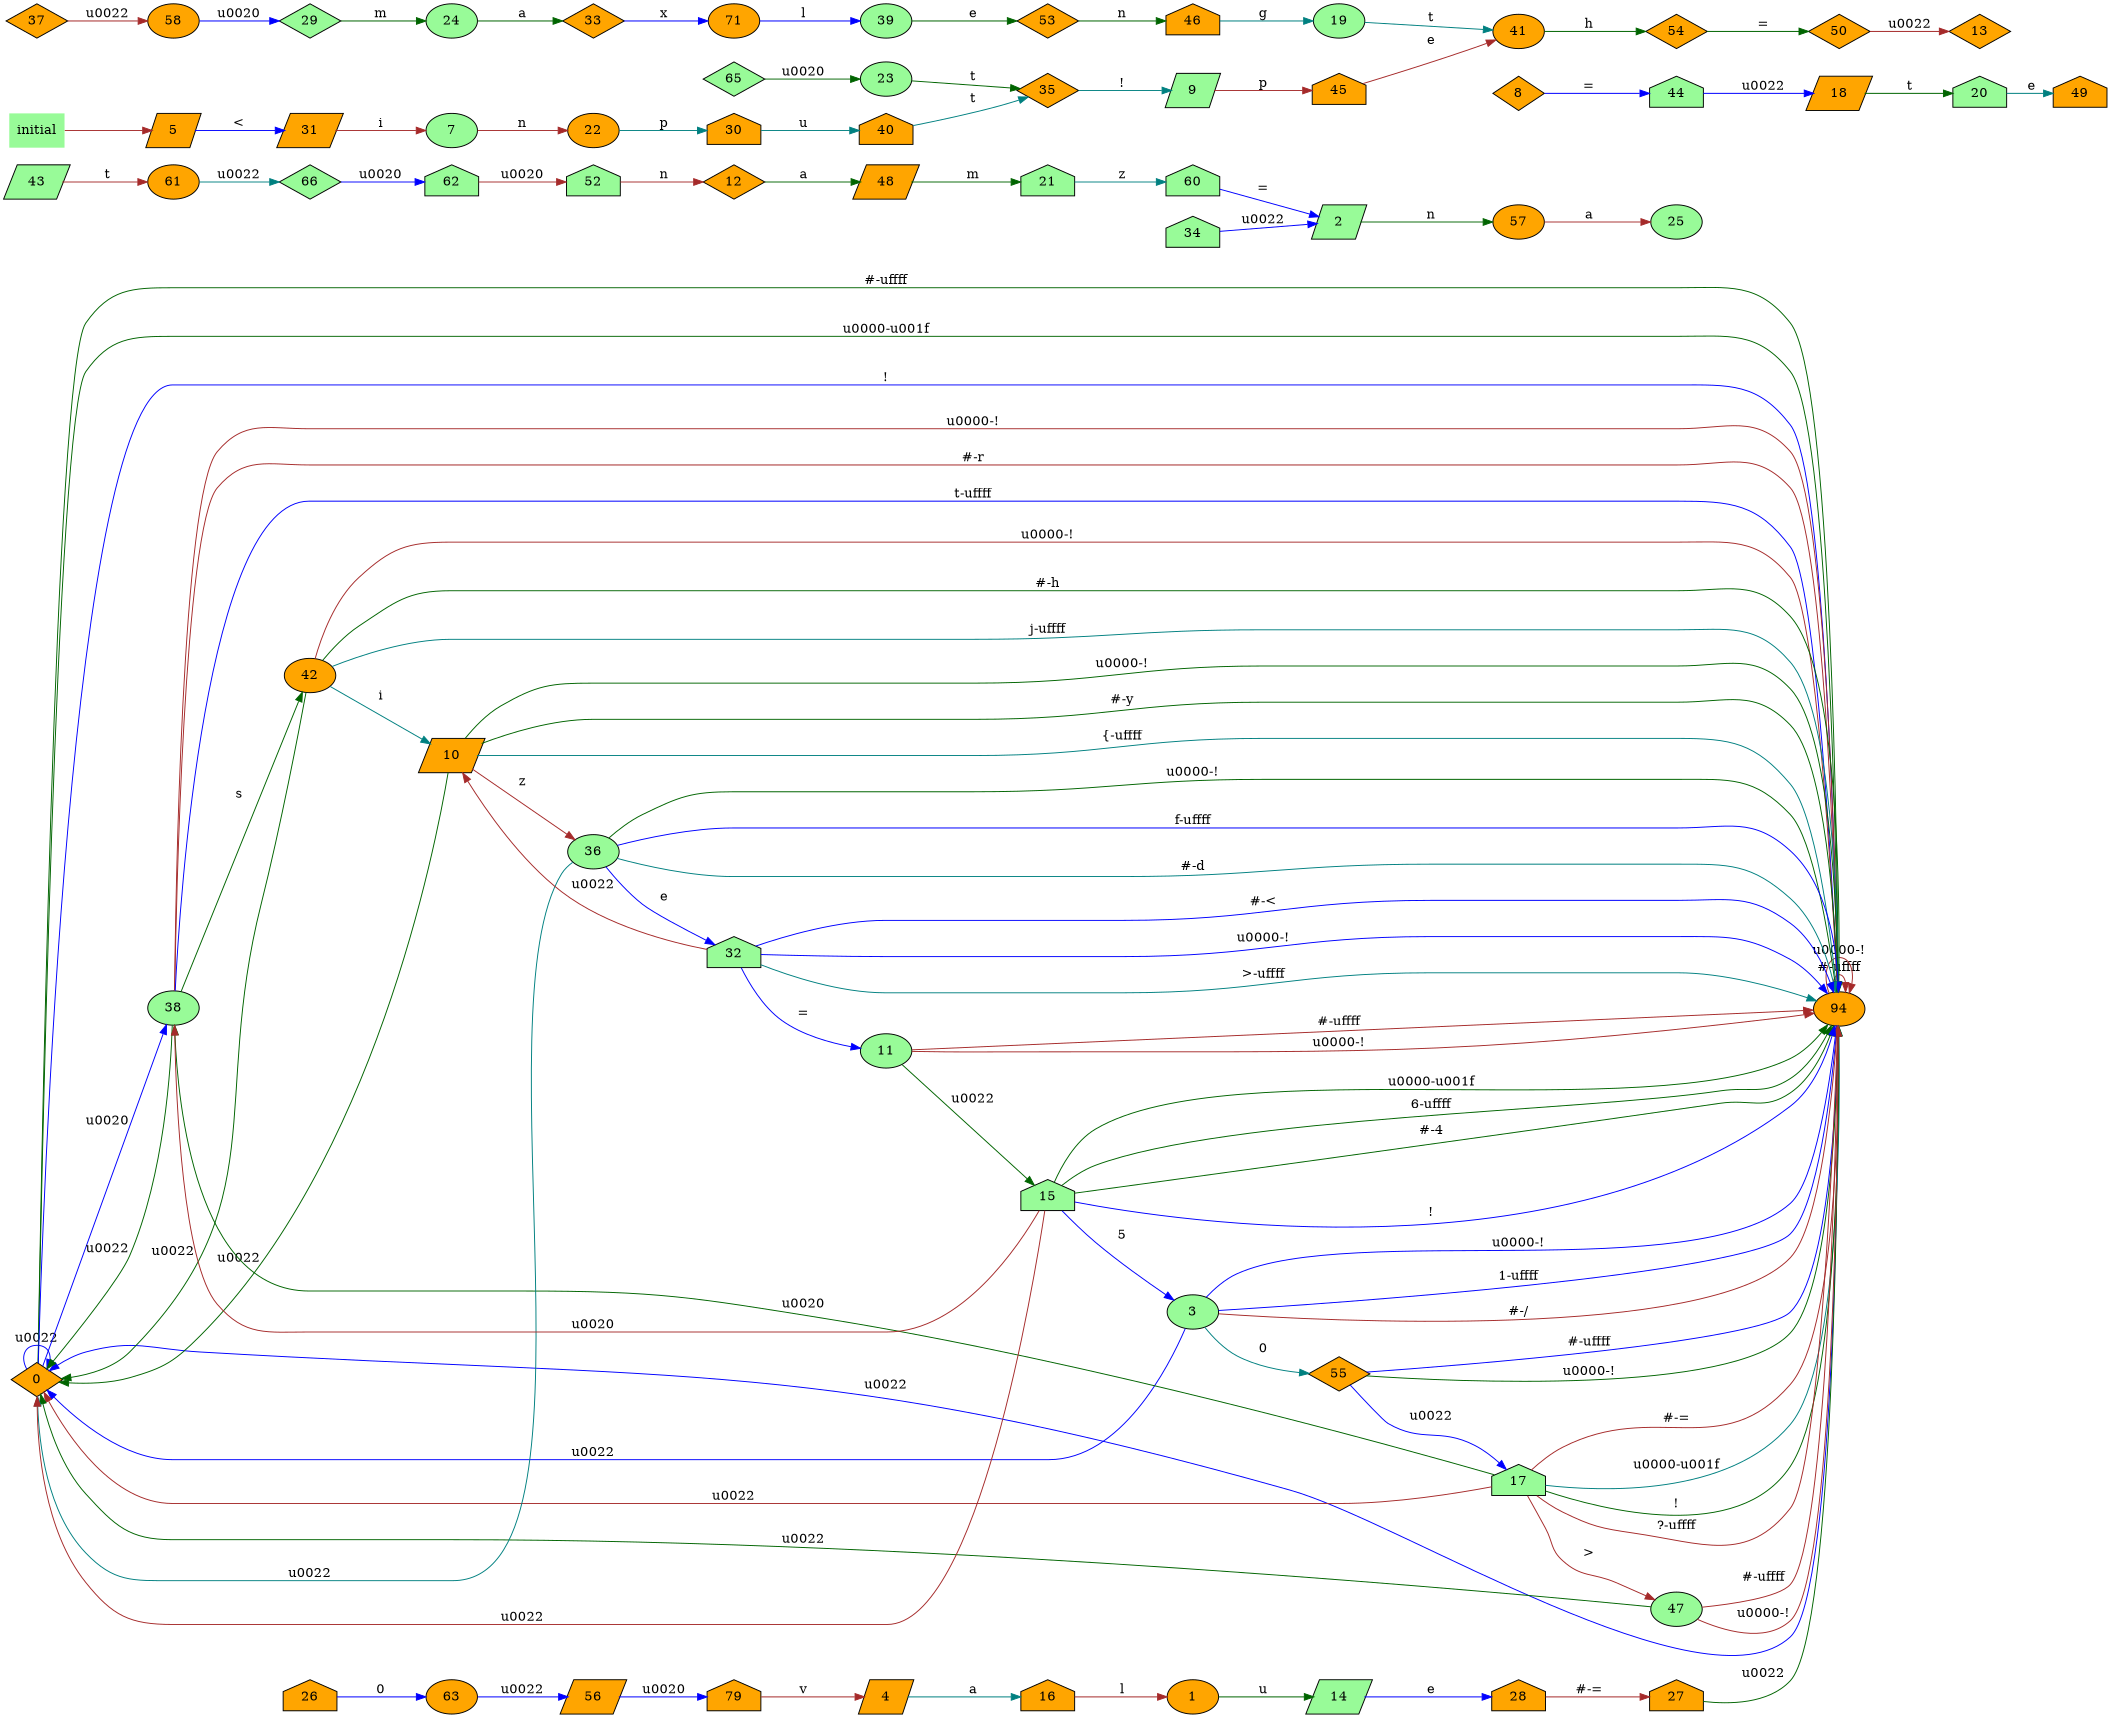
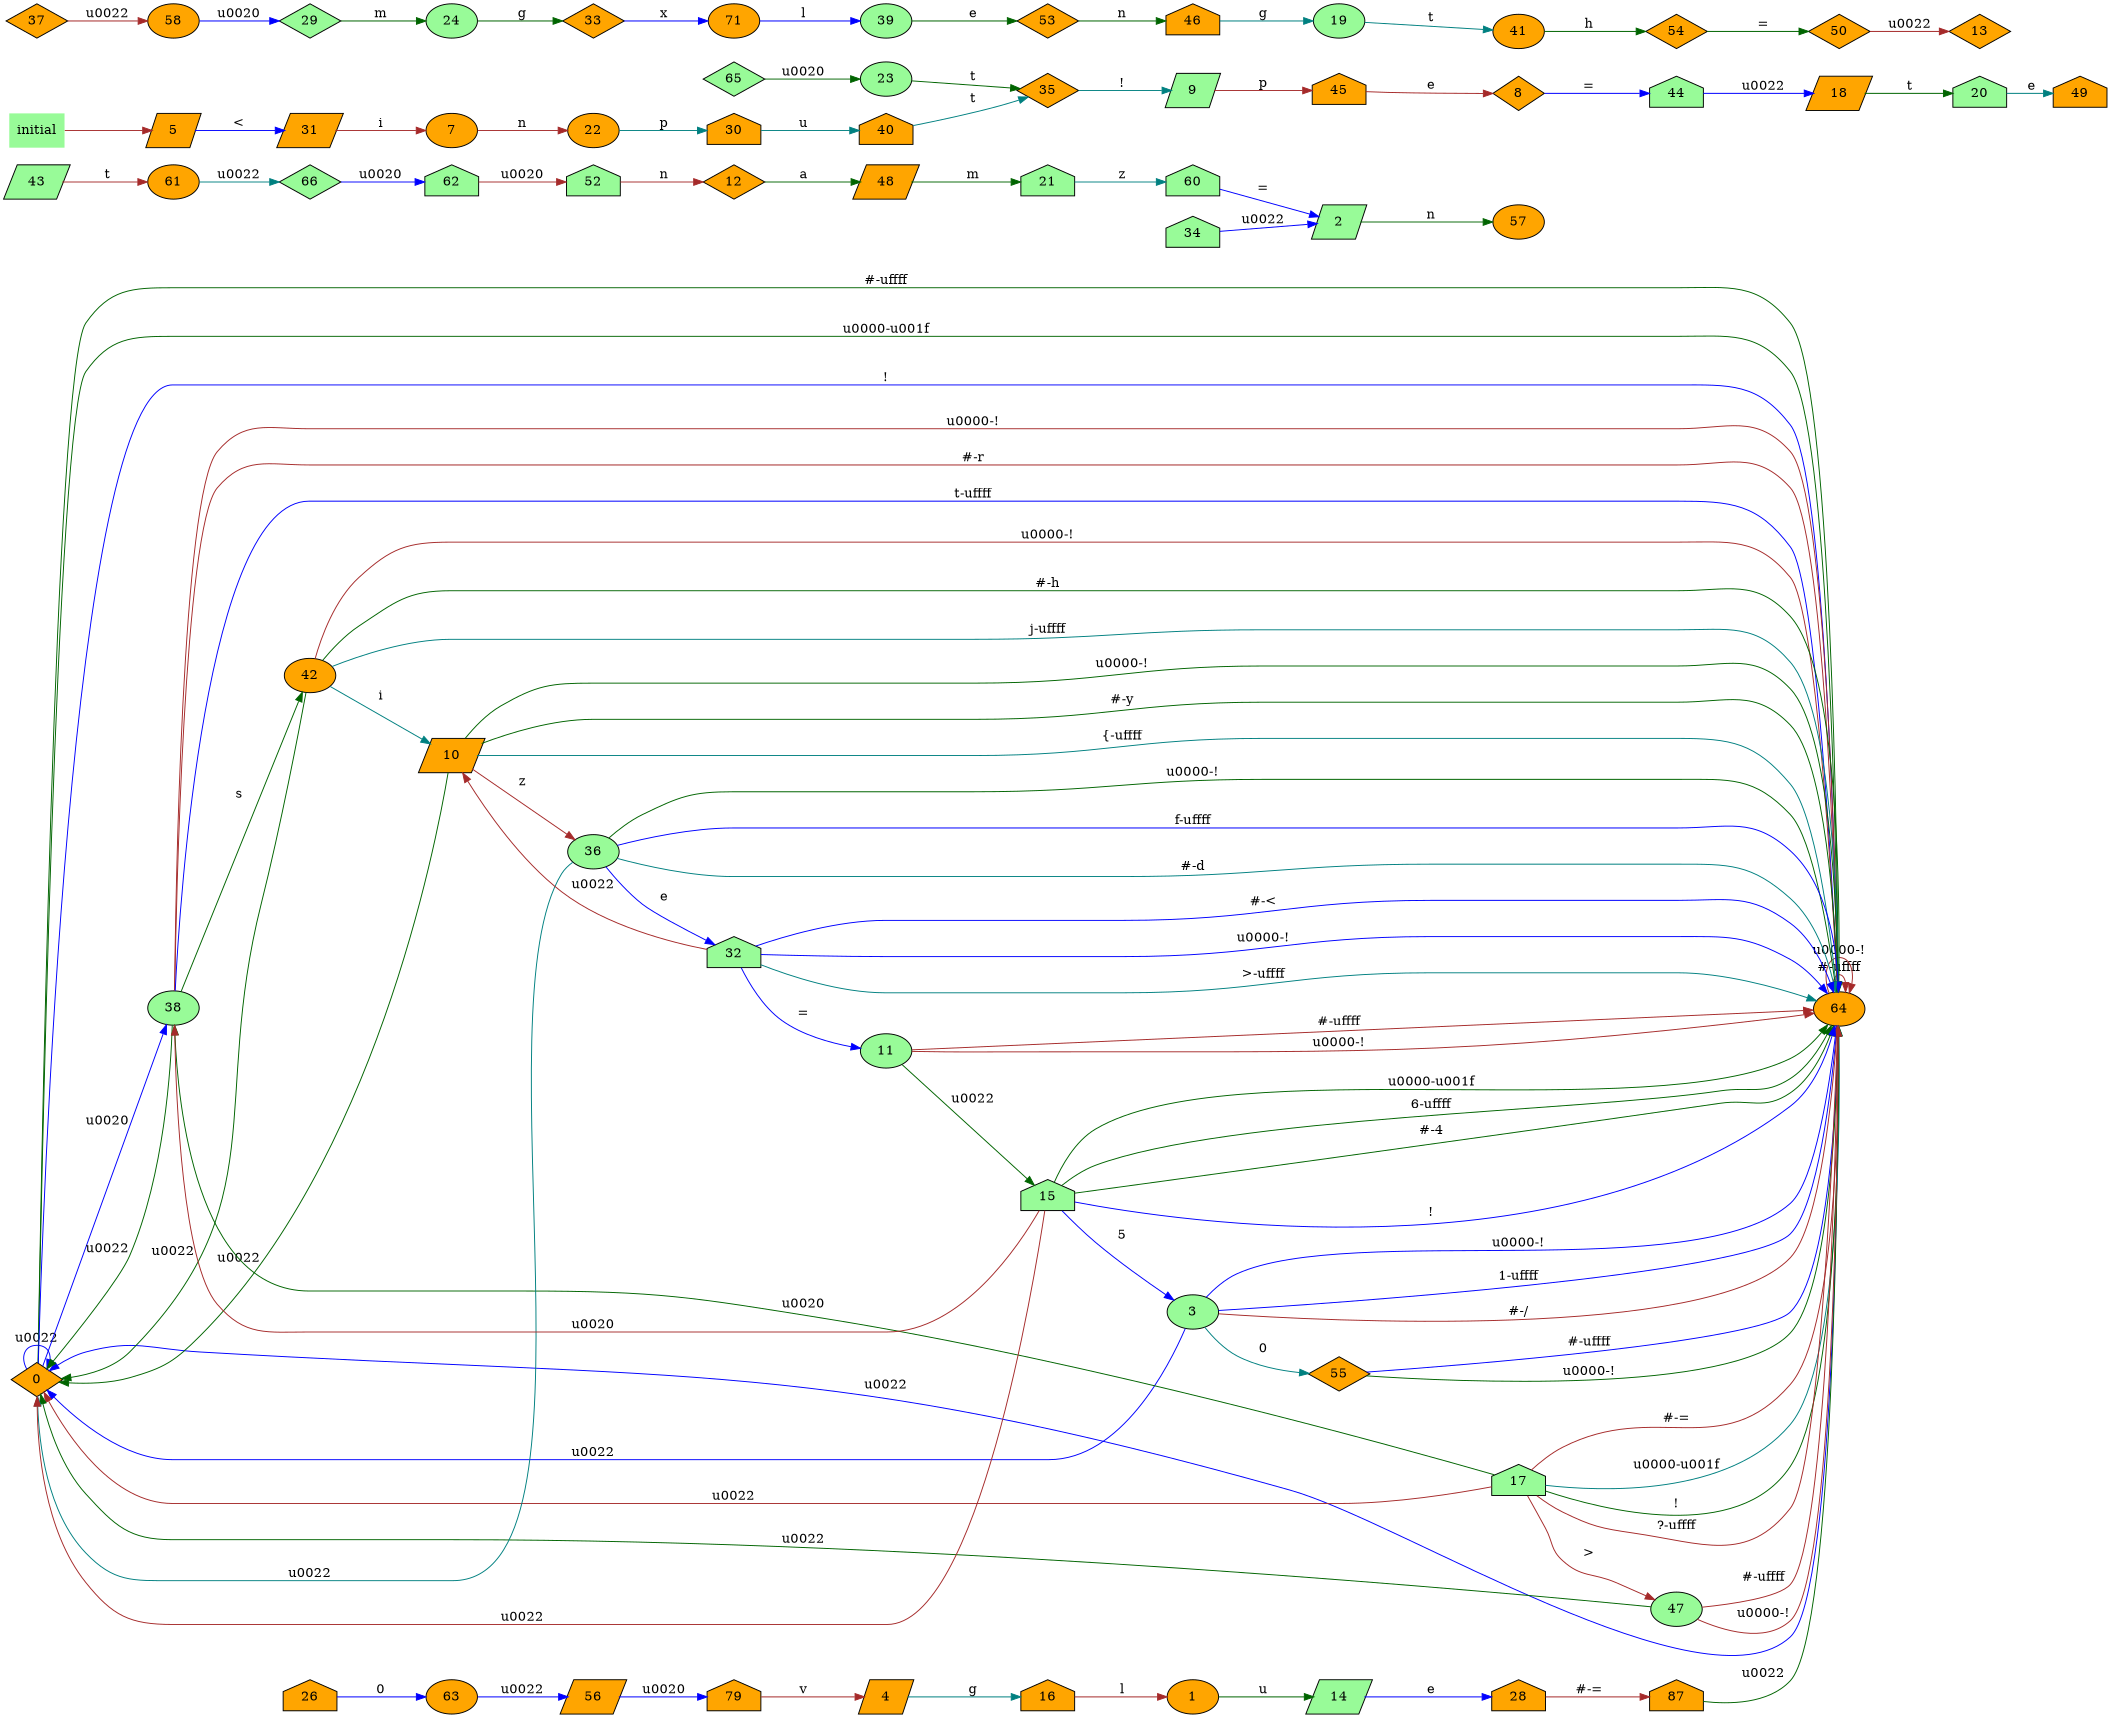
edge "24" -> "33": label "a" -> "g"
edge "45" -> "41": now "45" -> "8"
node "7": fillcolor palegreen -> orange
node "25": removed
node "94": label "94" -> "64"
edge "55" -> "17": removed, label "u0022"
edge "4" -> "16": label "a" -> "g"
node "27": label "27" -> "87"
